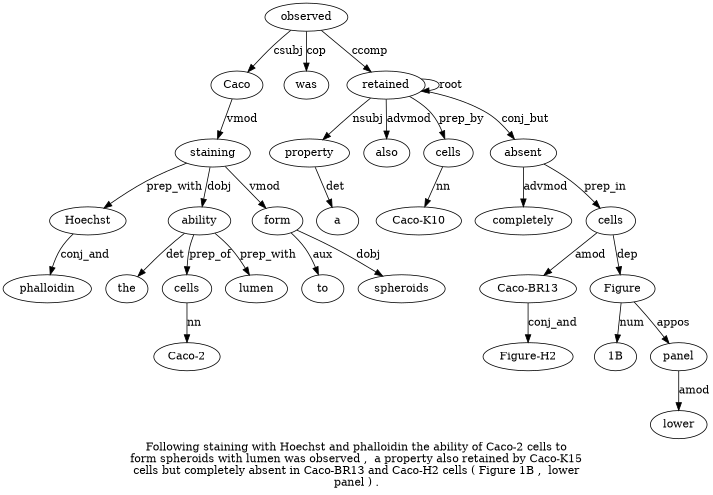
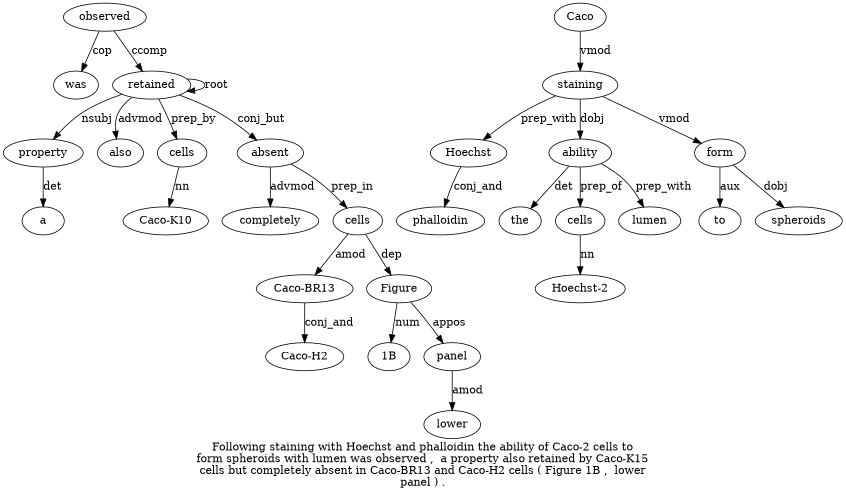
edge "observed" -> "Caco": removed, label "csubj"
node "Caco-2": label "Caco-2" -> "Hoechst-2"
node "Figure-H2": label "Figure-H2" -> "Caco-H2"
